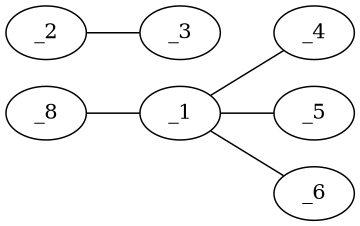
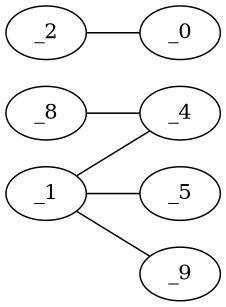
node "_3": label "_3" -> "_0"
edge "_8" -- "_1": now "_8" -- "_4"
node "_6": label "_6" -> "_9"
